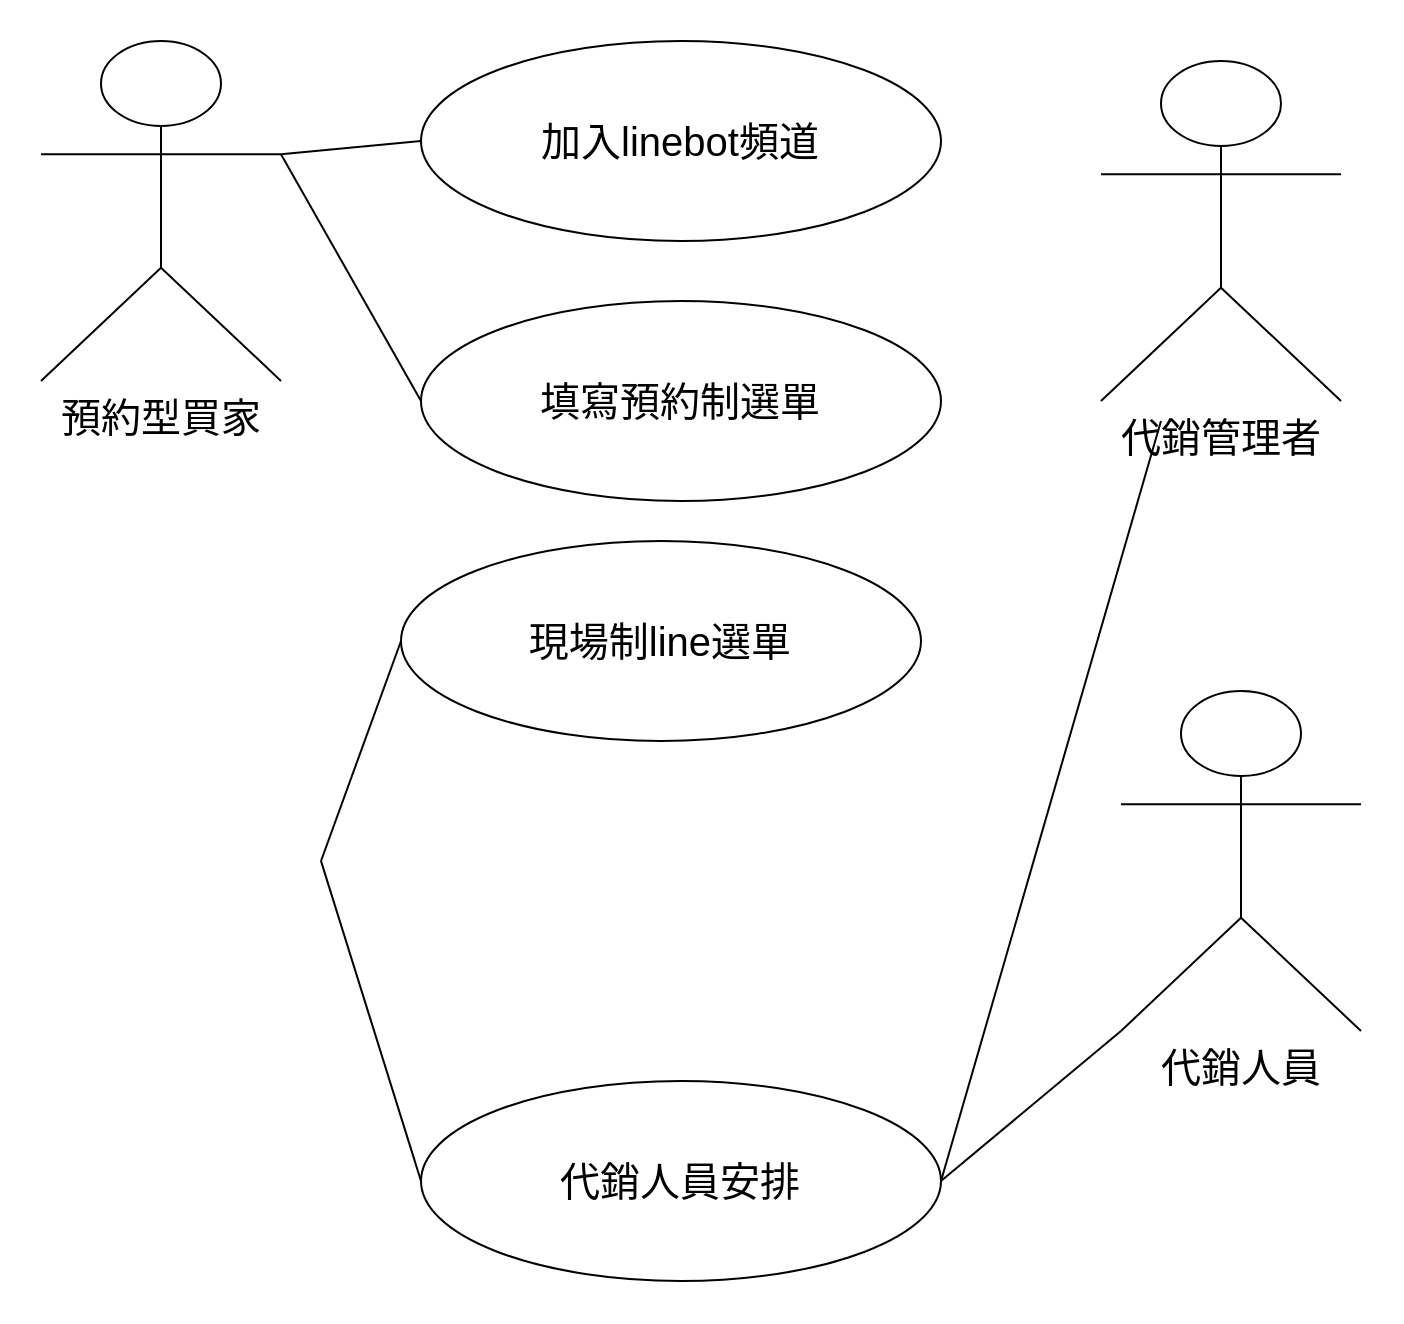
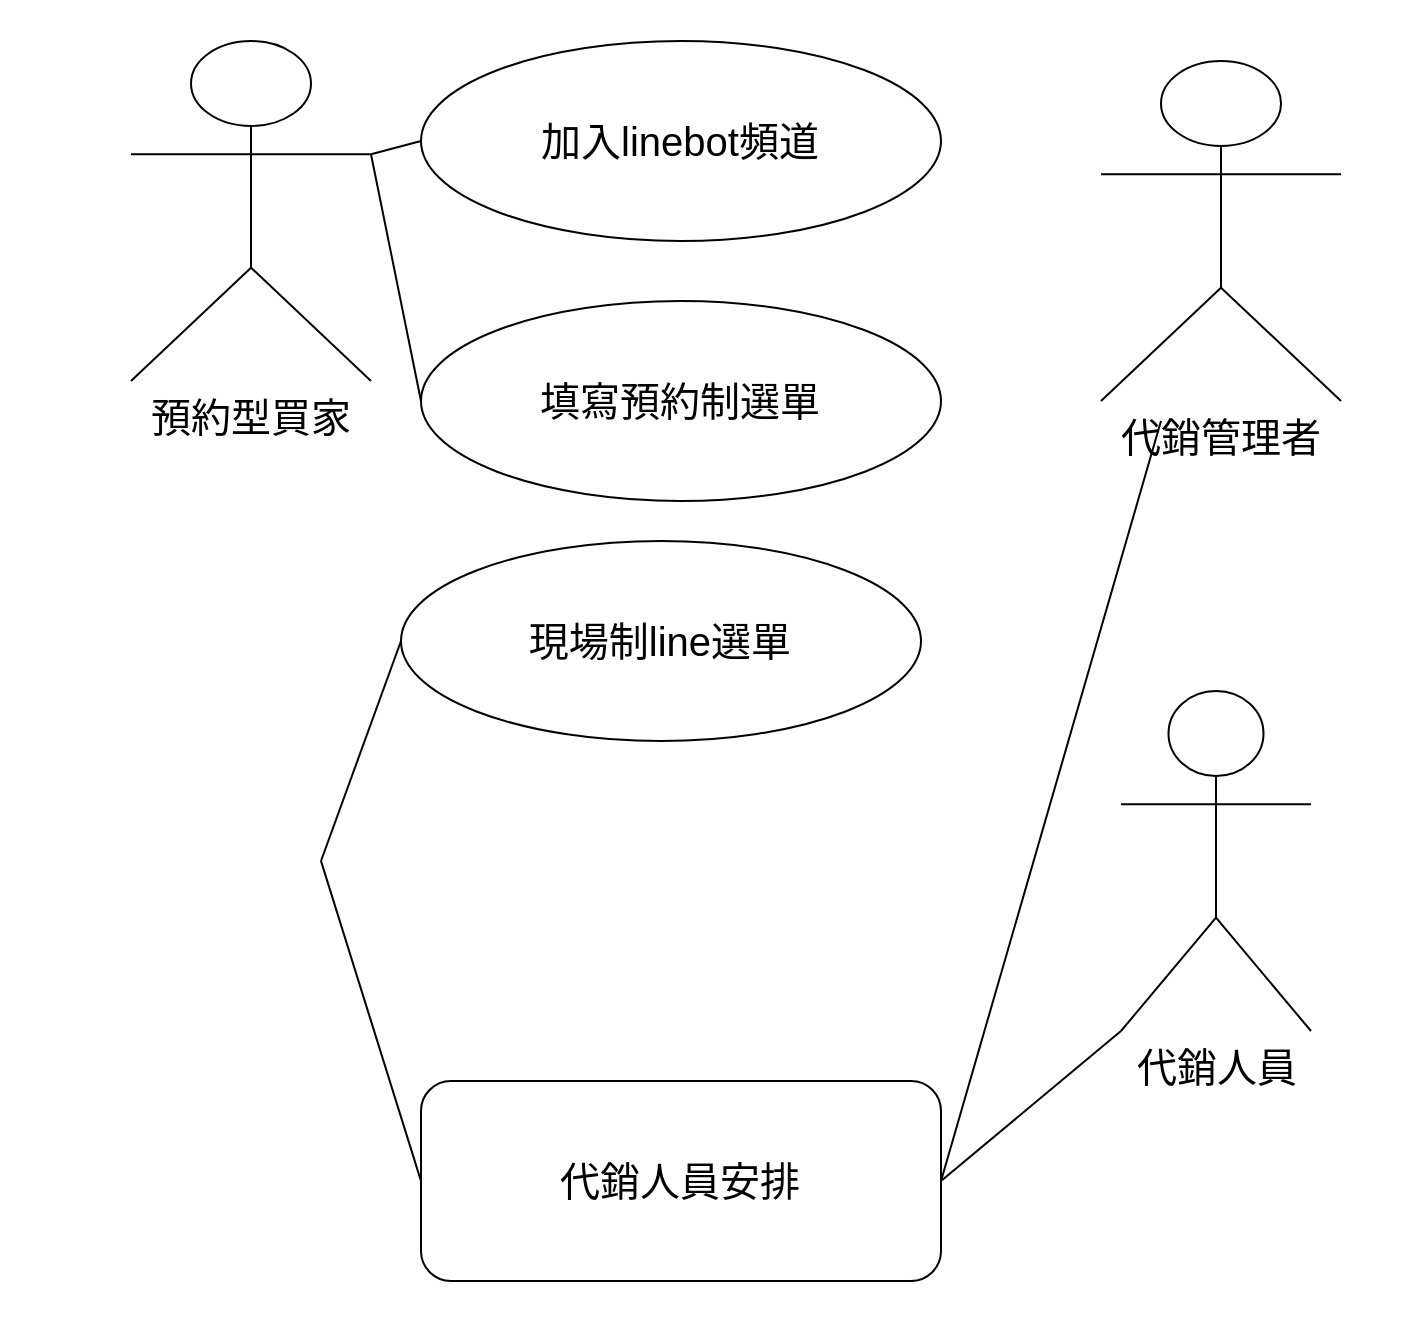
node "預約型買家": moved (161, 211) -> (251, 211)
node "代銷人員": size 240x340 -> 190x340
node "代銷人員安排": shape ellipse -> rounded rectangle
